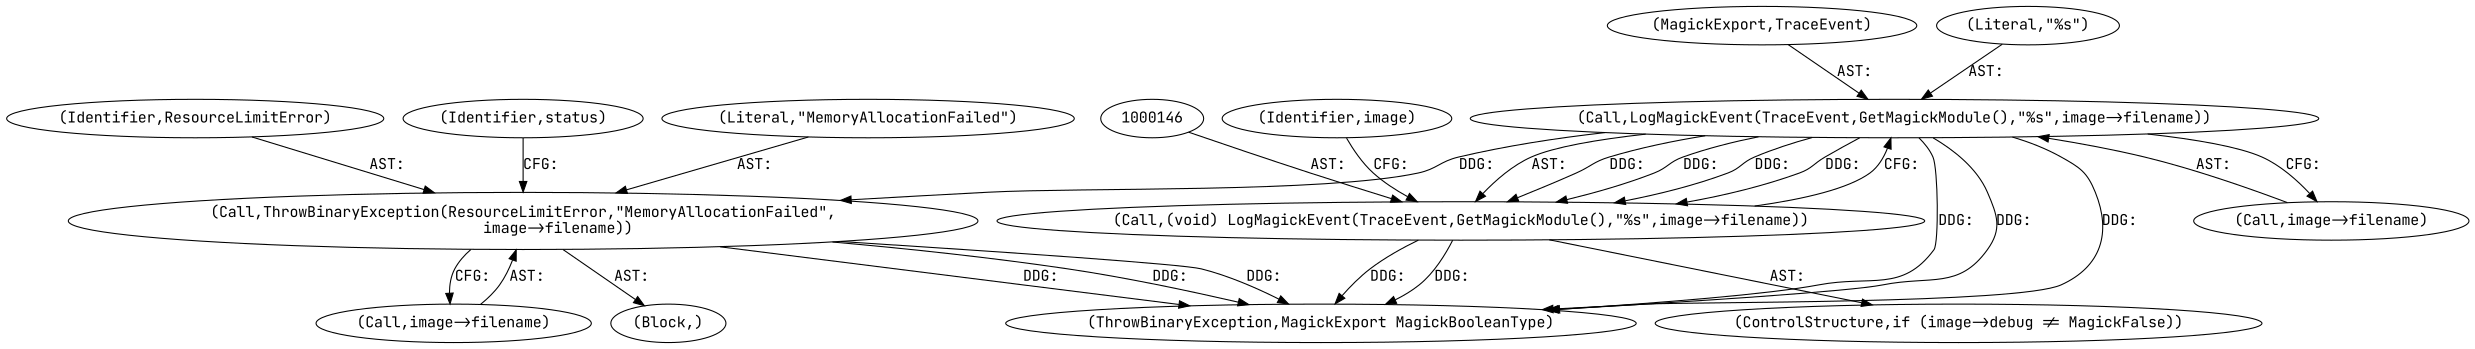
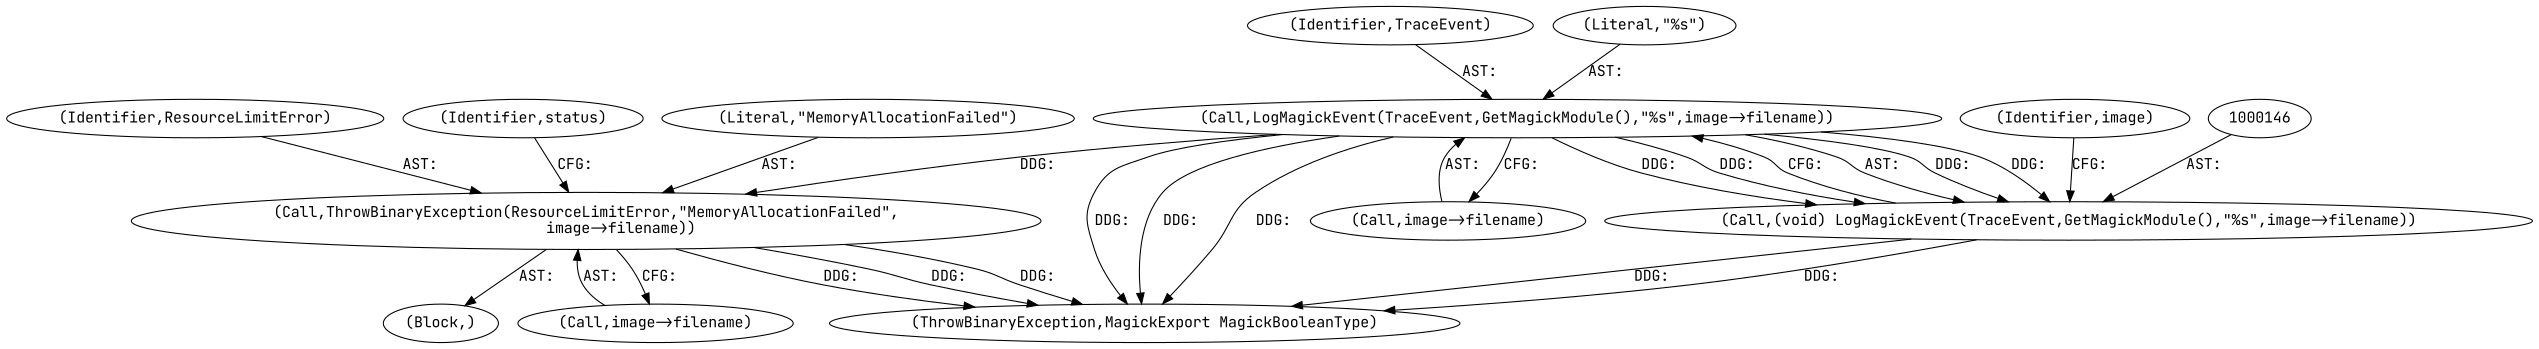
node "(MagickExport,TraceEvent)": label "(MagickExport,TraceEvent)" -> "(Identifier,TraceEvent)"
node "(ControlStructure,if (image->debug != MagickFalse))": removed
